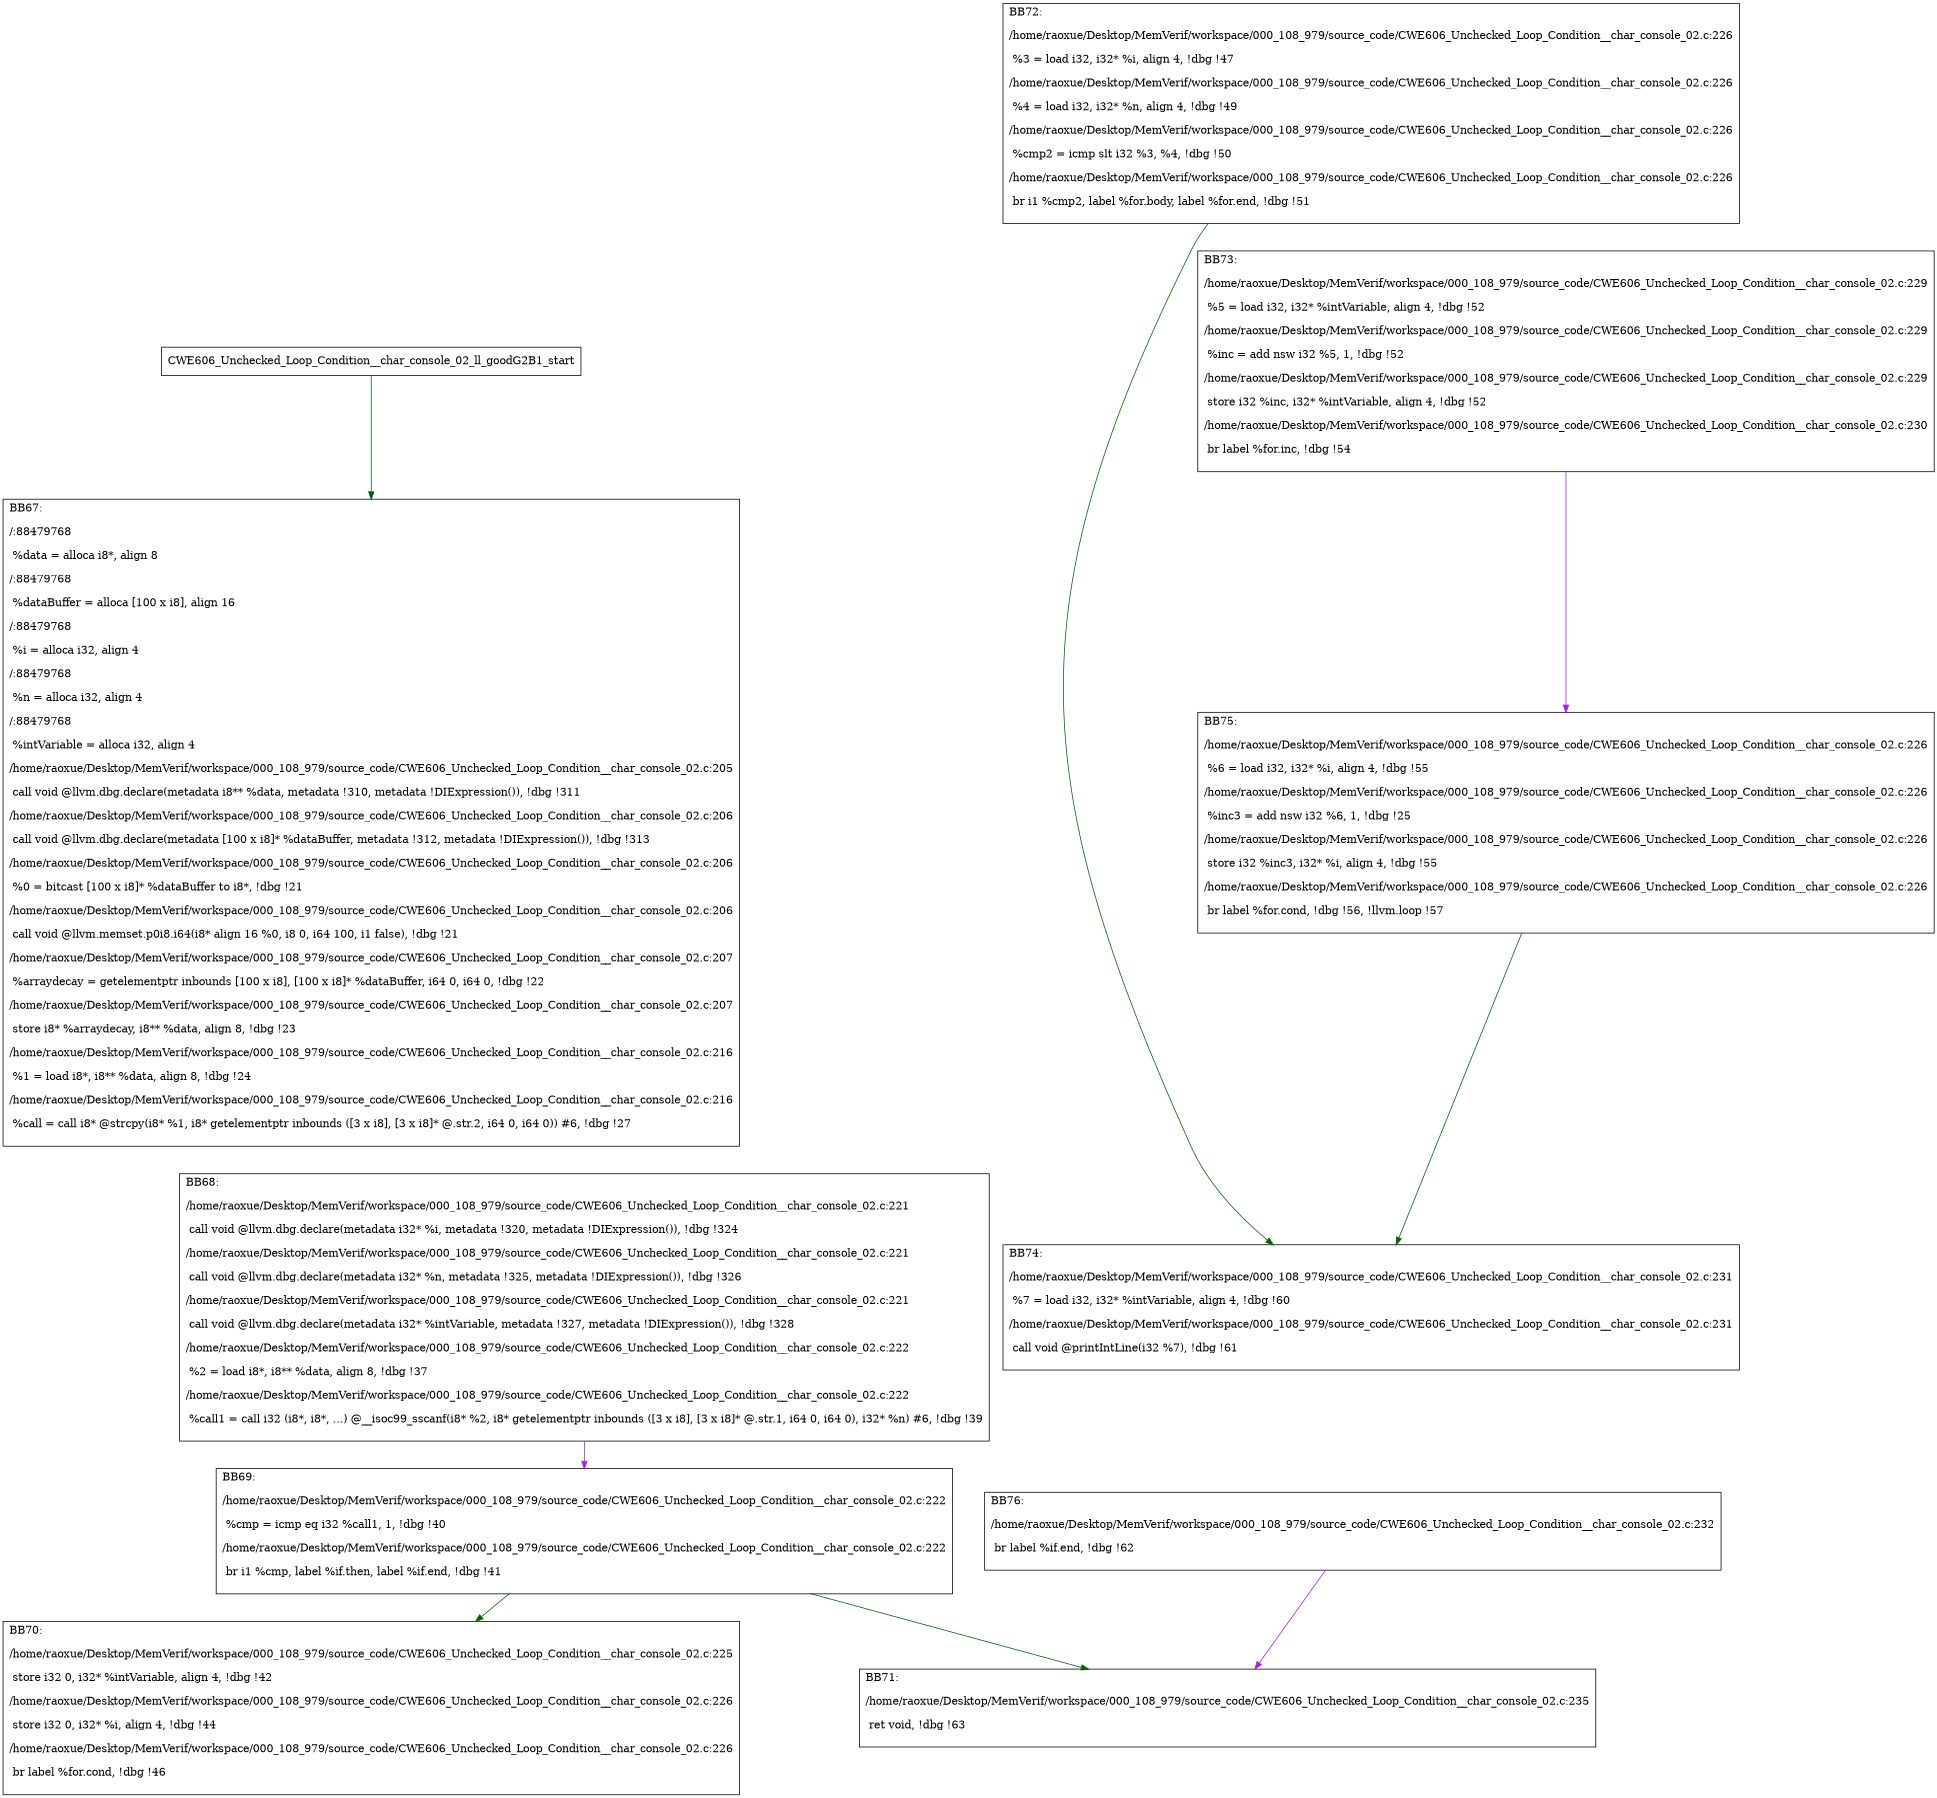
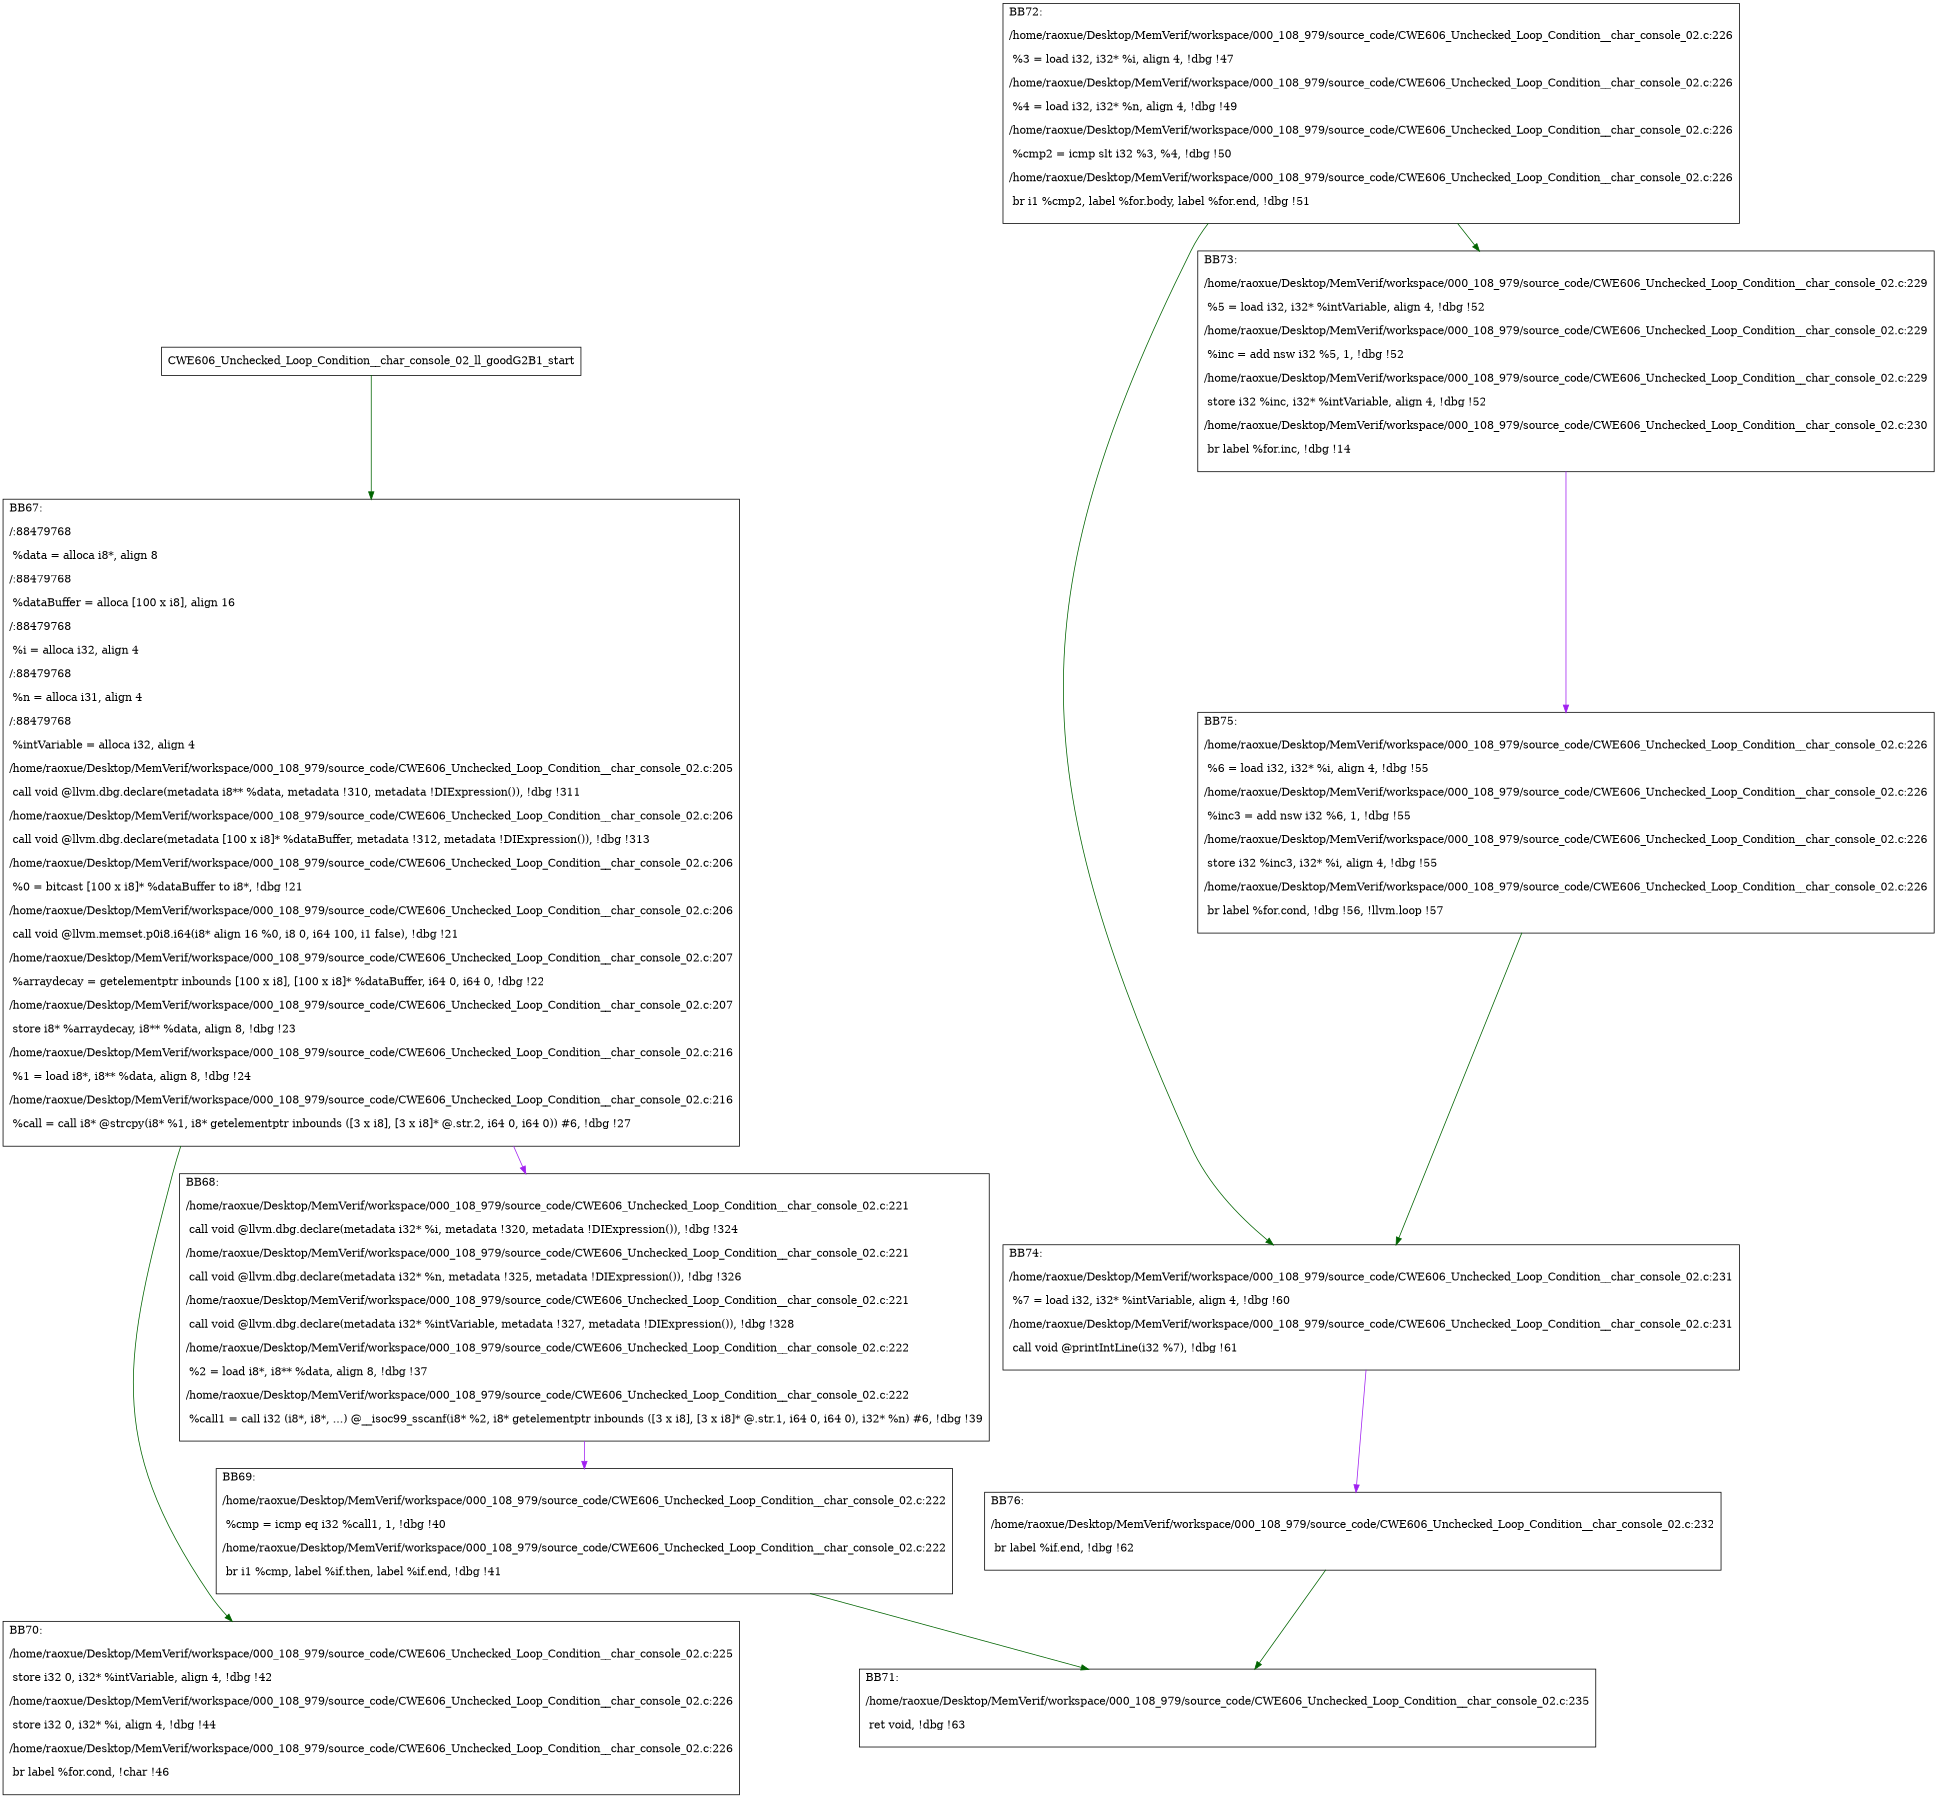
edge "BB72:" -> "BB73:": added
node "BB73:": text "br label %for.inc, !dbg !54" -> "br label %for.inc, !dbg !14"
node "BB67:": text "%n = alloca i32, align 4" -> "%n = alloca i31, align 4"
node "BB75:": text "%inc3 = add nsw i32 %6, 1, !dbg !25" -> "%inc3 = add nsw i32 %6, 1, !dbg !55"
edge "BB67:" -> "BB68:": added
edge "BB74:" -> "BB76:": added
edge "BB69:" -> "BB70:": now "BB67:" -> "BB70:"
edge "BB76:" -> "BB71:": color purple -> darkgreen
node "BB70:": text "br label %for.cond, !dbg !46" -> "br label %for.cond, !char !46"
